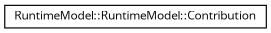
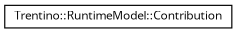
node "RuntimeModel::RuntimeModel::Contribution": label "RuntimeModel::RuntimeModel::Contribution" -> "Trentino::RuntimeModel::Contribution"
